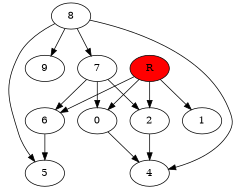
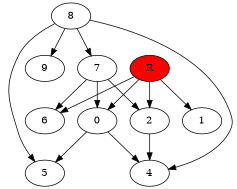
edge "6" -> "5": now "0" -> "5"
